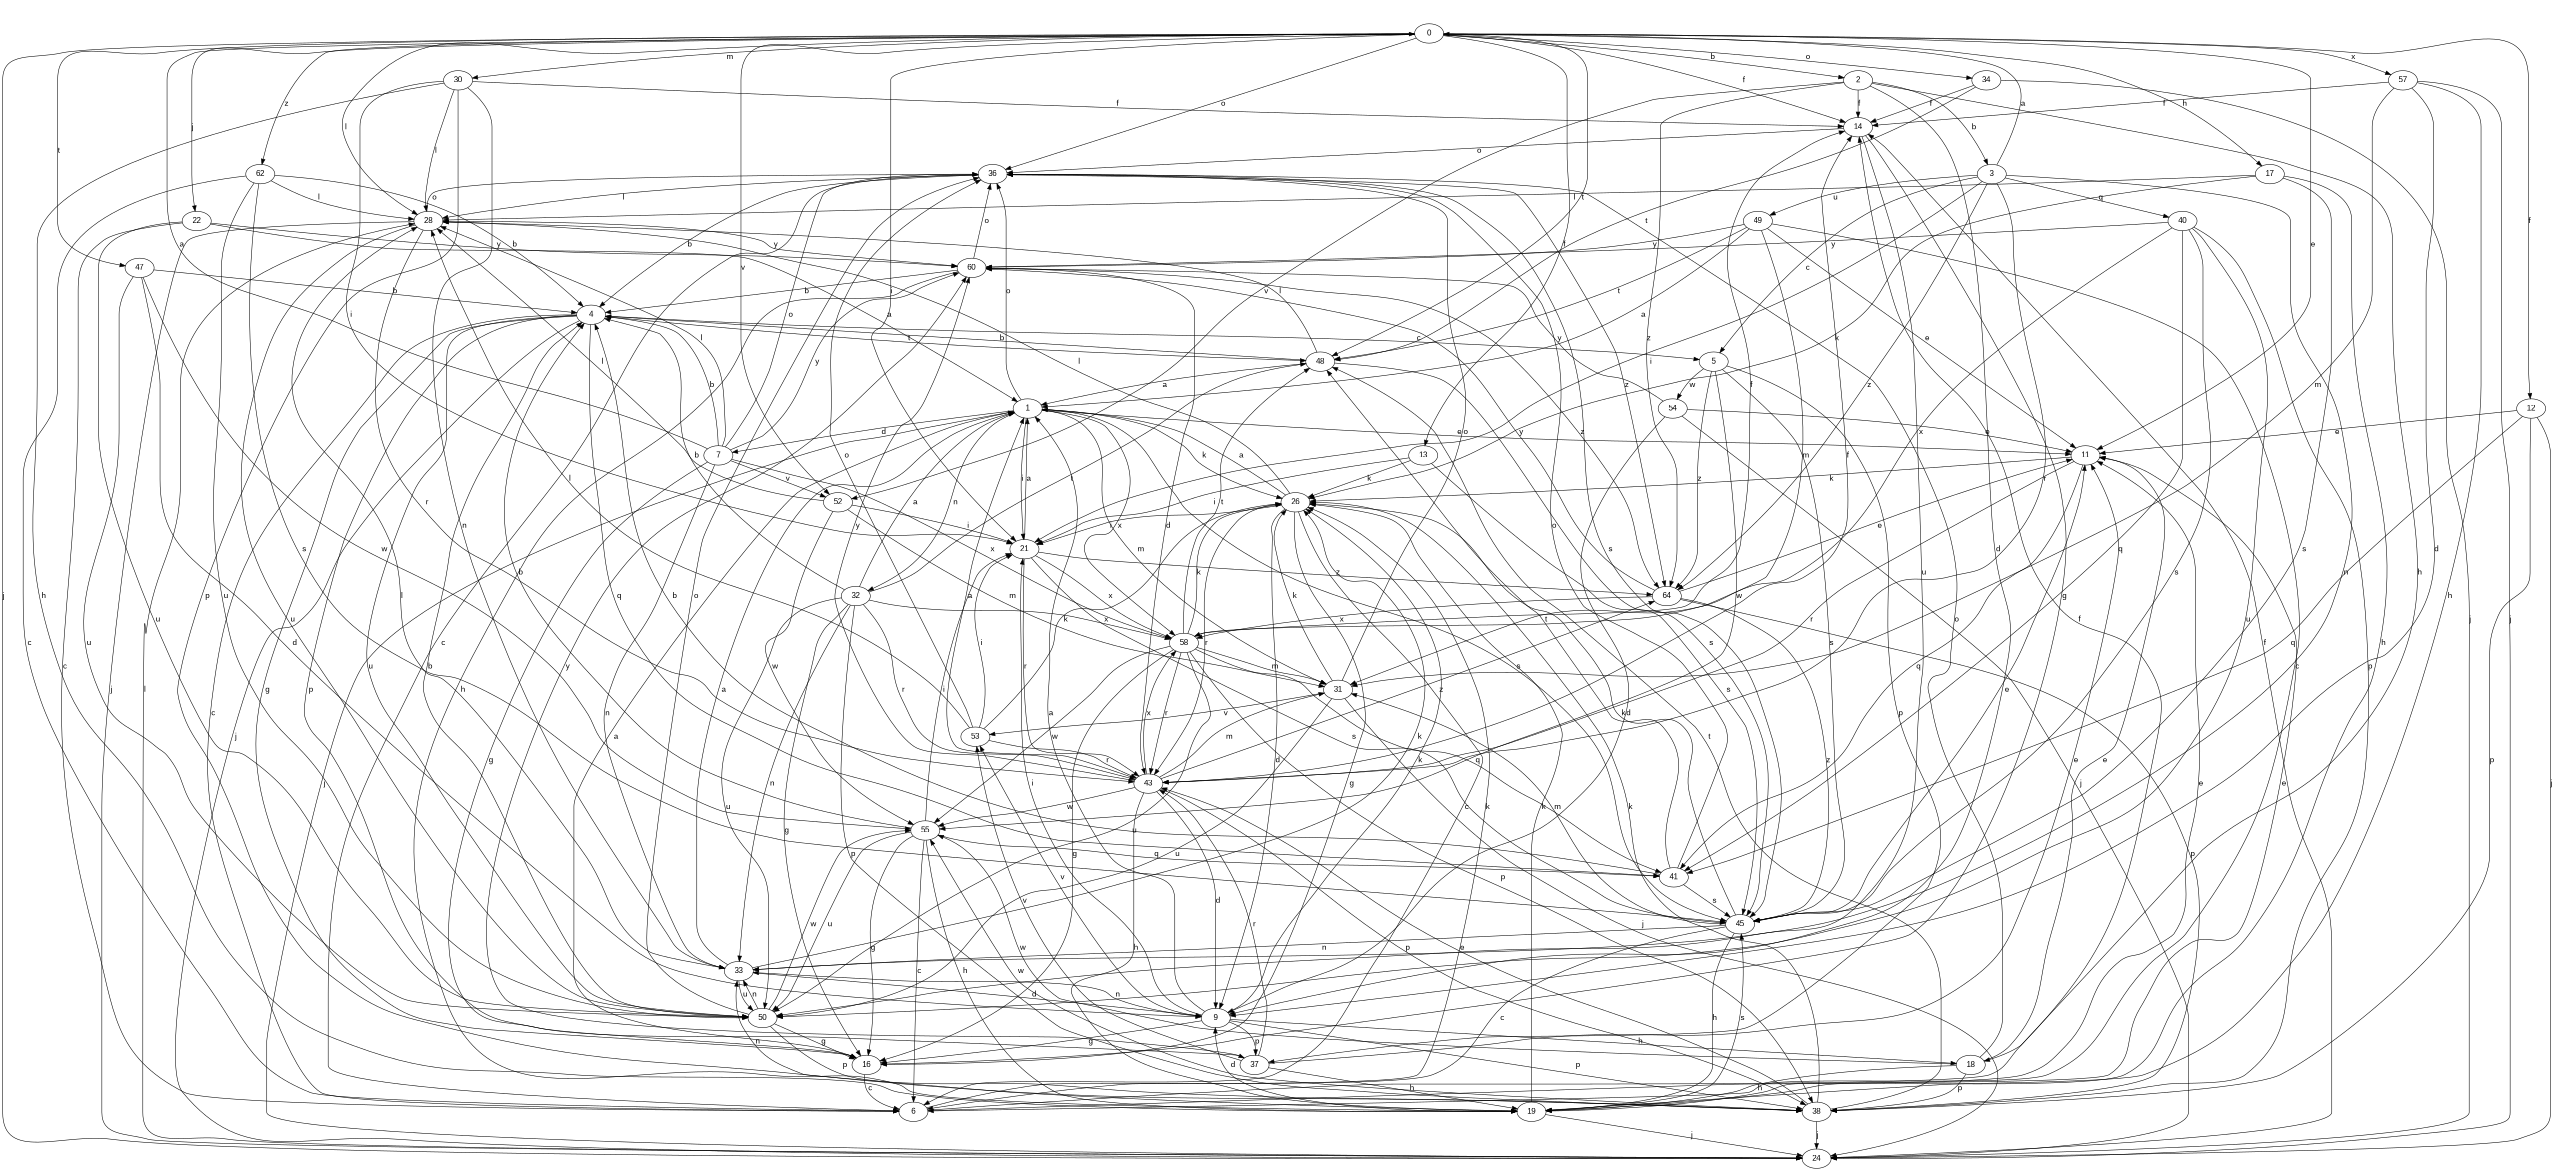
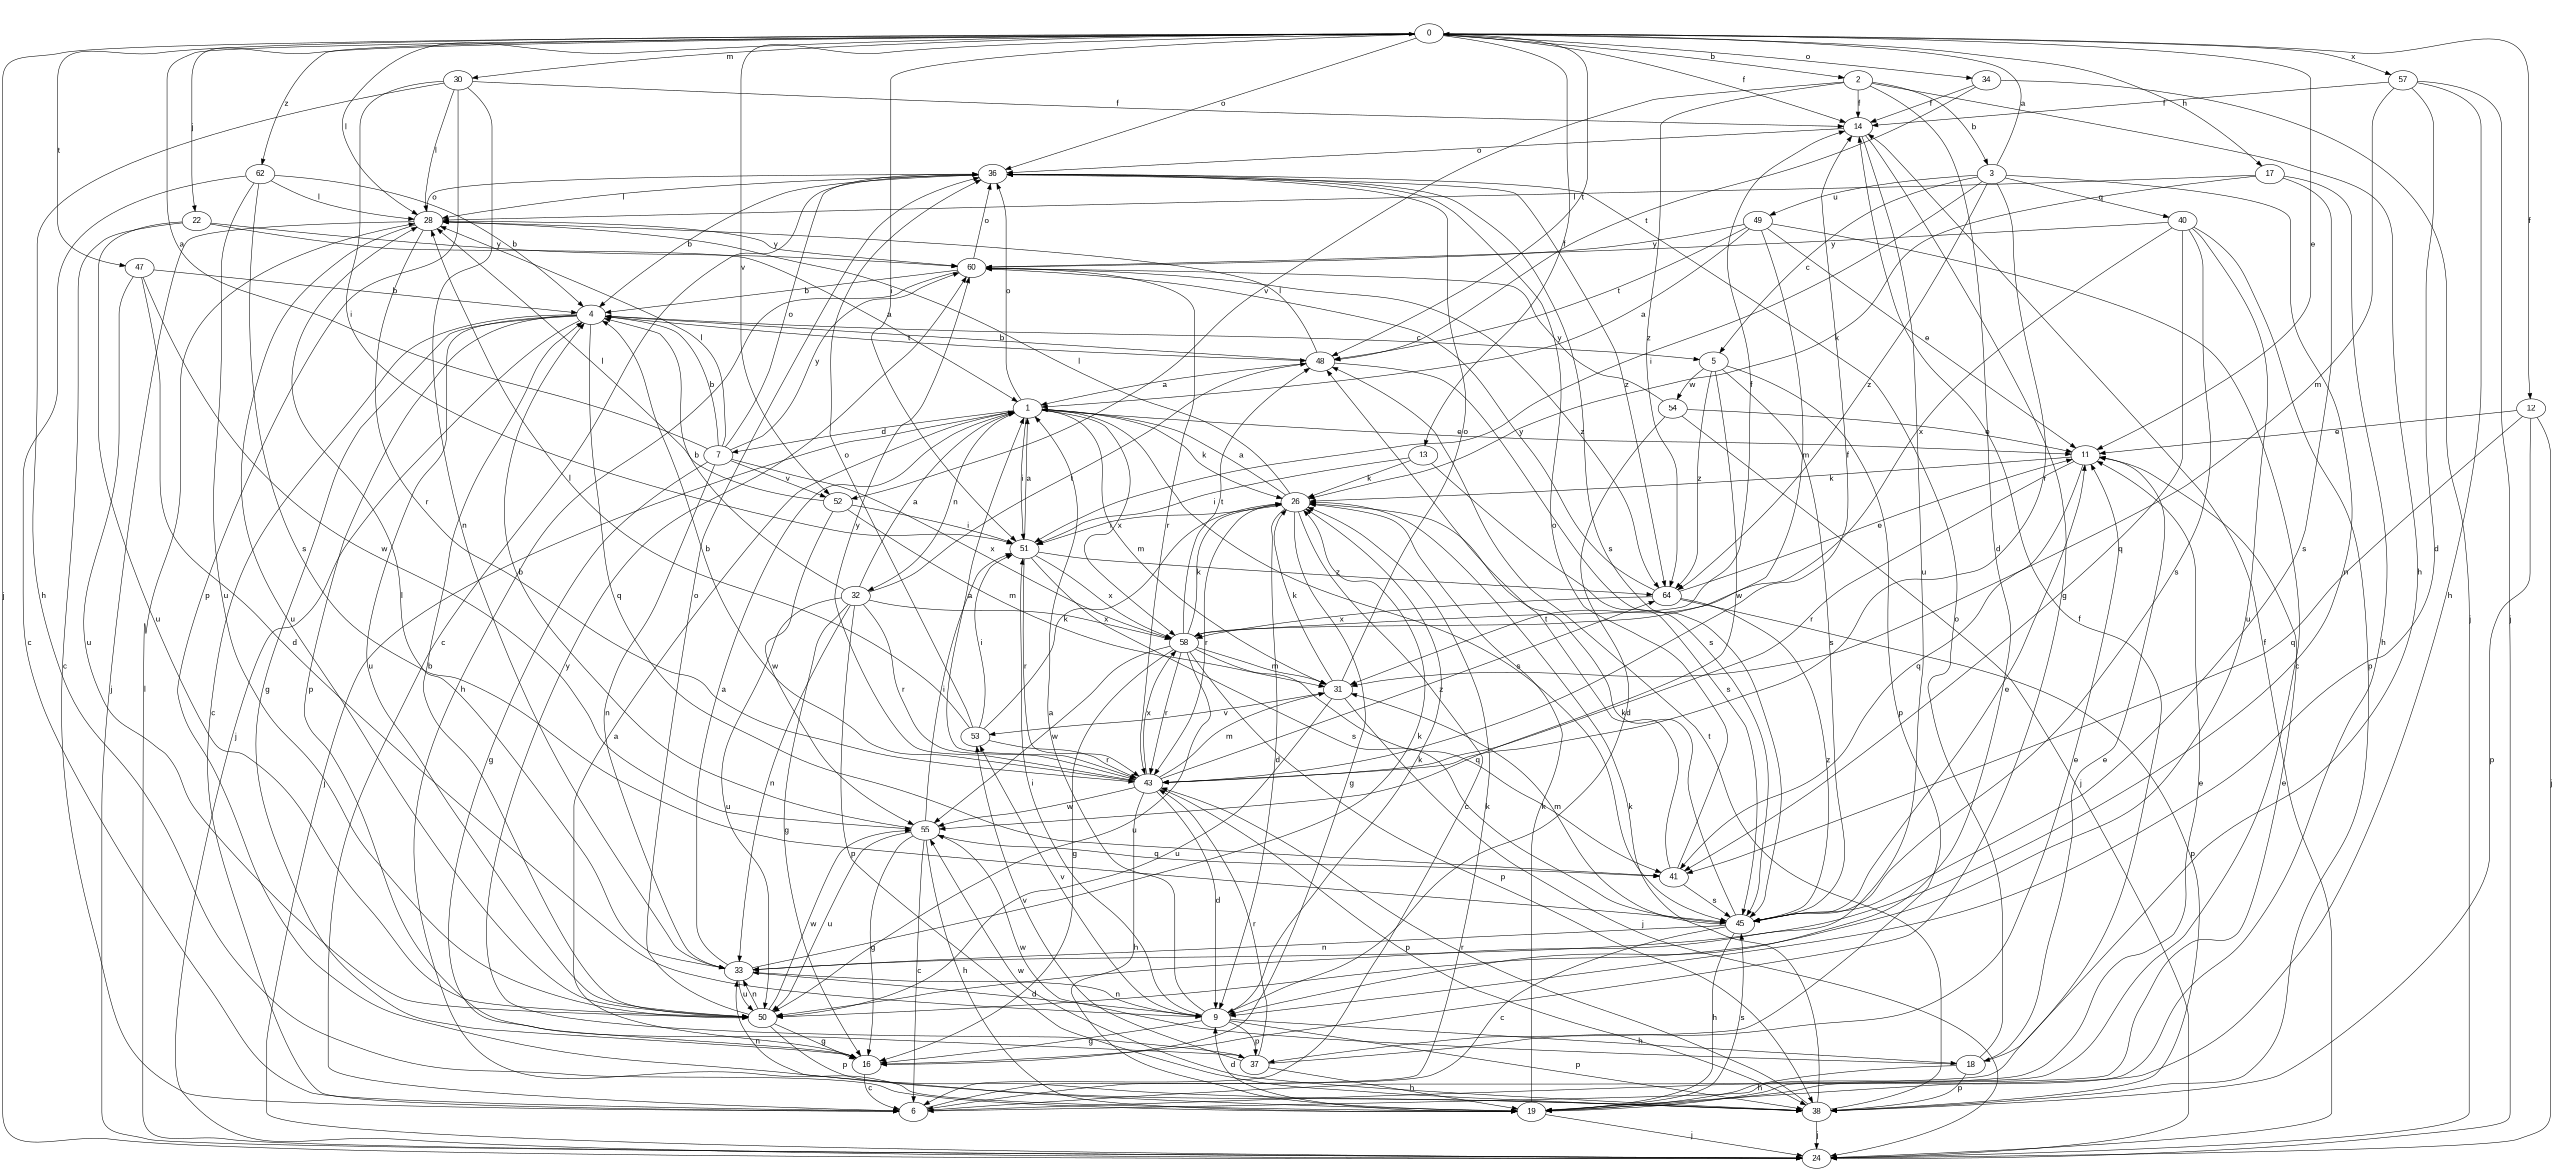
edge "60" -> "43": label "d" -> "r"
node "21": label "21" -> "51"
edge "41" -> "4": now "43" -> "4"
edge "38" -> "43": label "e" -> "r"
